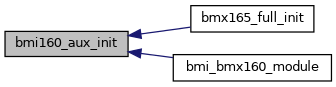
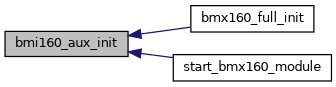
node "bmx165_full_init": label "bmx165_full_init" -> "bmx160_full_init"
node "bmi_bmx160_module": label "bmi_bmx160_module" -> "start_bmx160_module"
